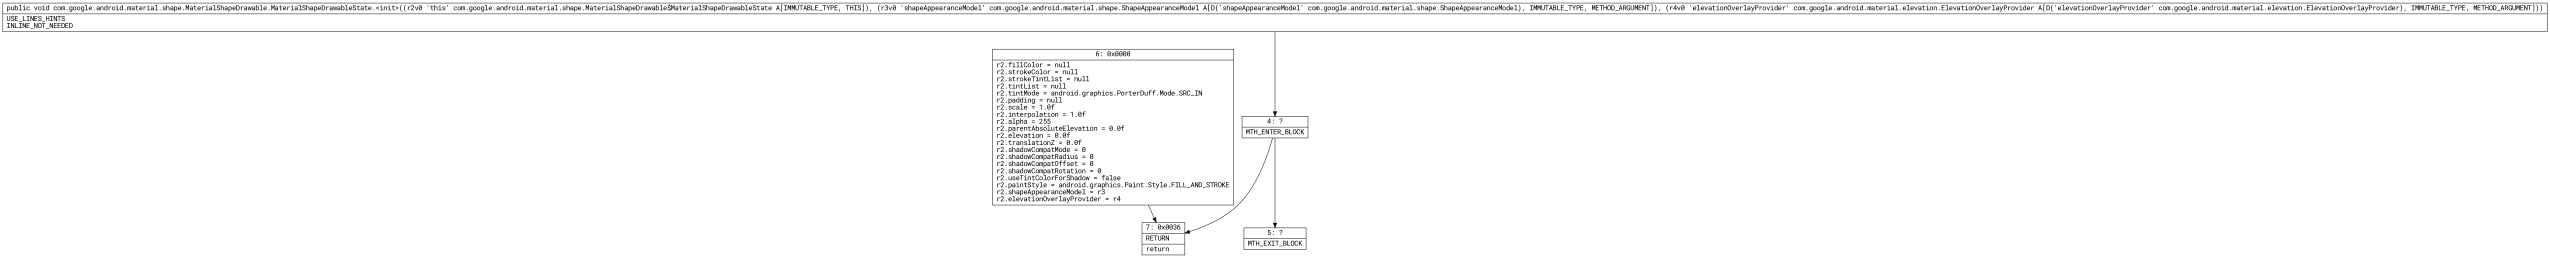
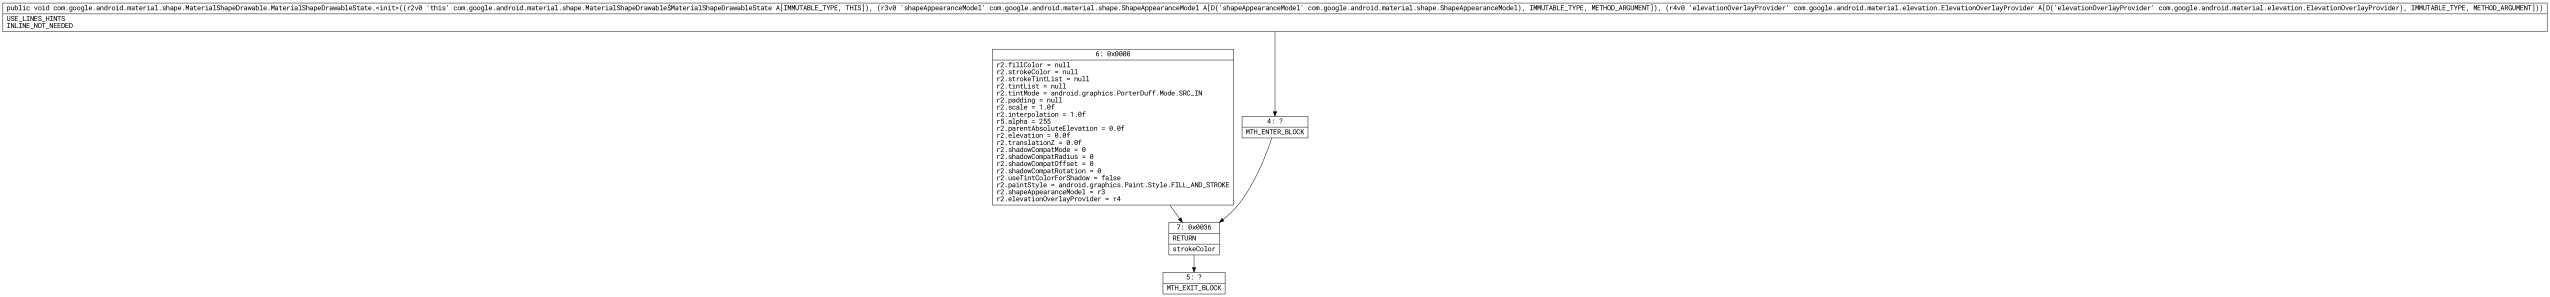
node "6: 0x0000": text "r2.alpha = 255" -> "r5.alpha = 255"
edge "4: ?" -> "5: ?": now "7: 0x0036" -> "5: ?"
node "7: 0x0036": text "return" -> "strokeColor"
